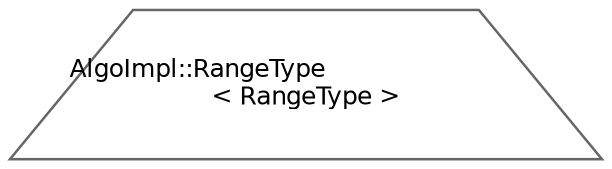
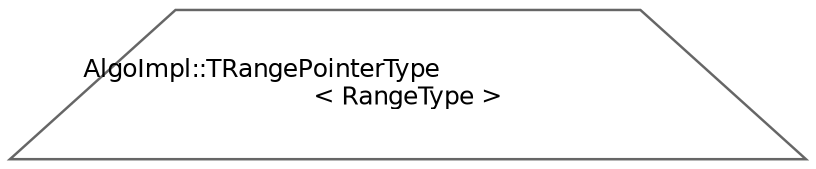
node "AlgoImpl::RangeType < RangeType >": label "AlgoImpl::RangeType < RangeType >" -> "AlgoImpl::TRangePointerType < RangeType >"
